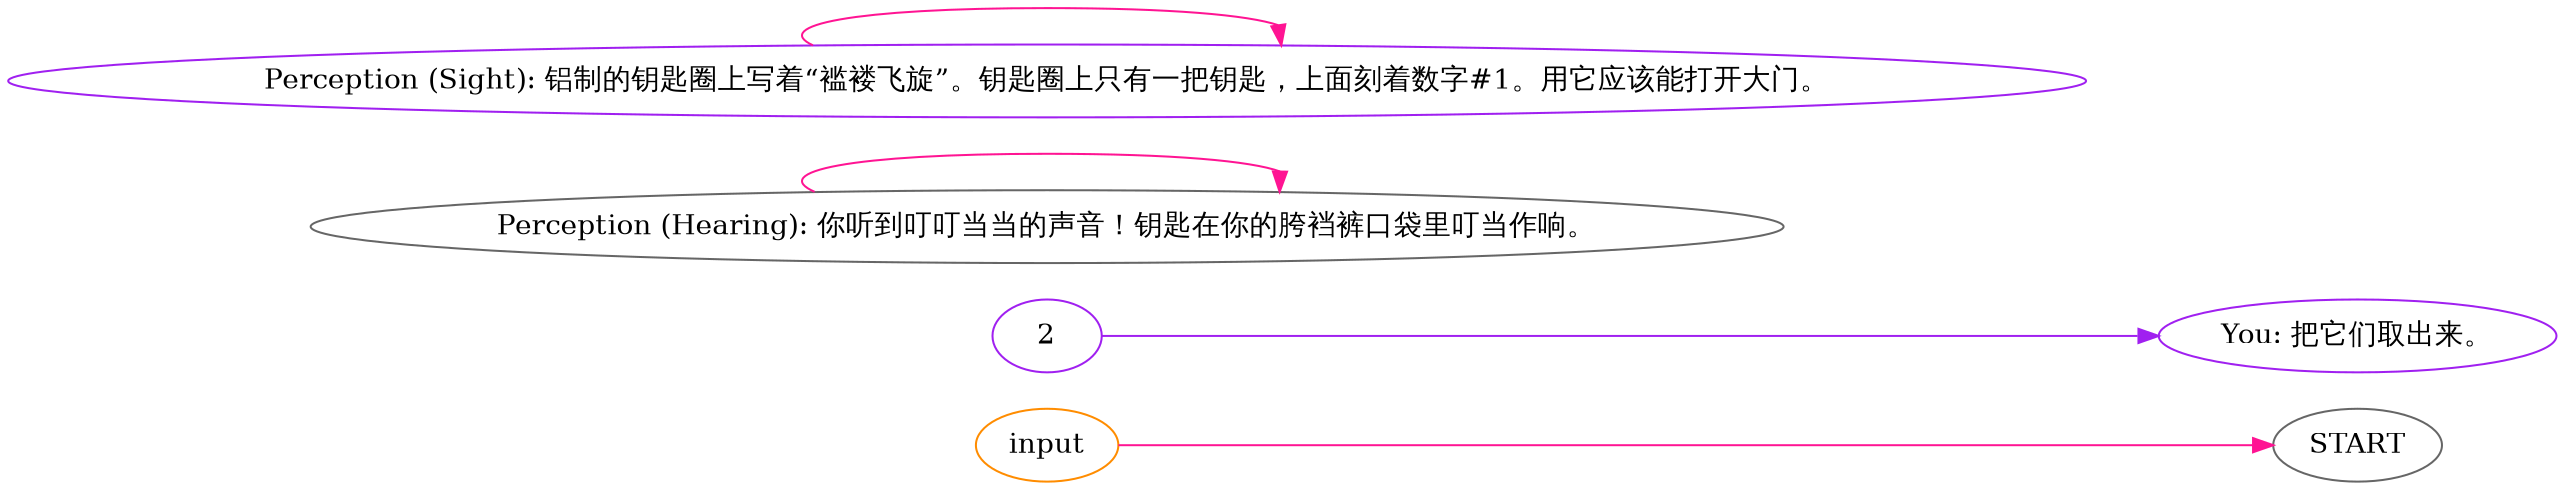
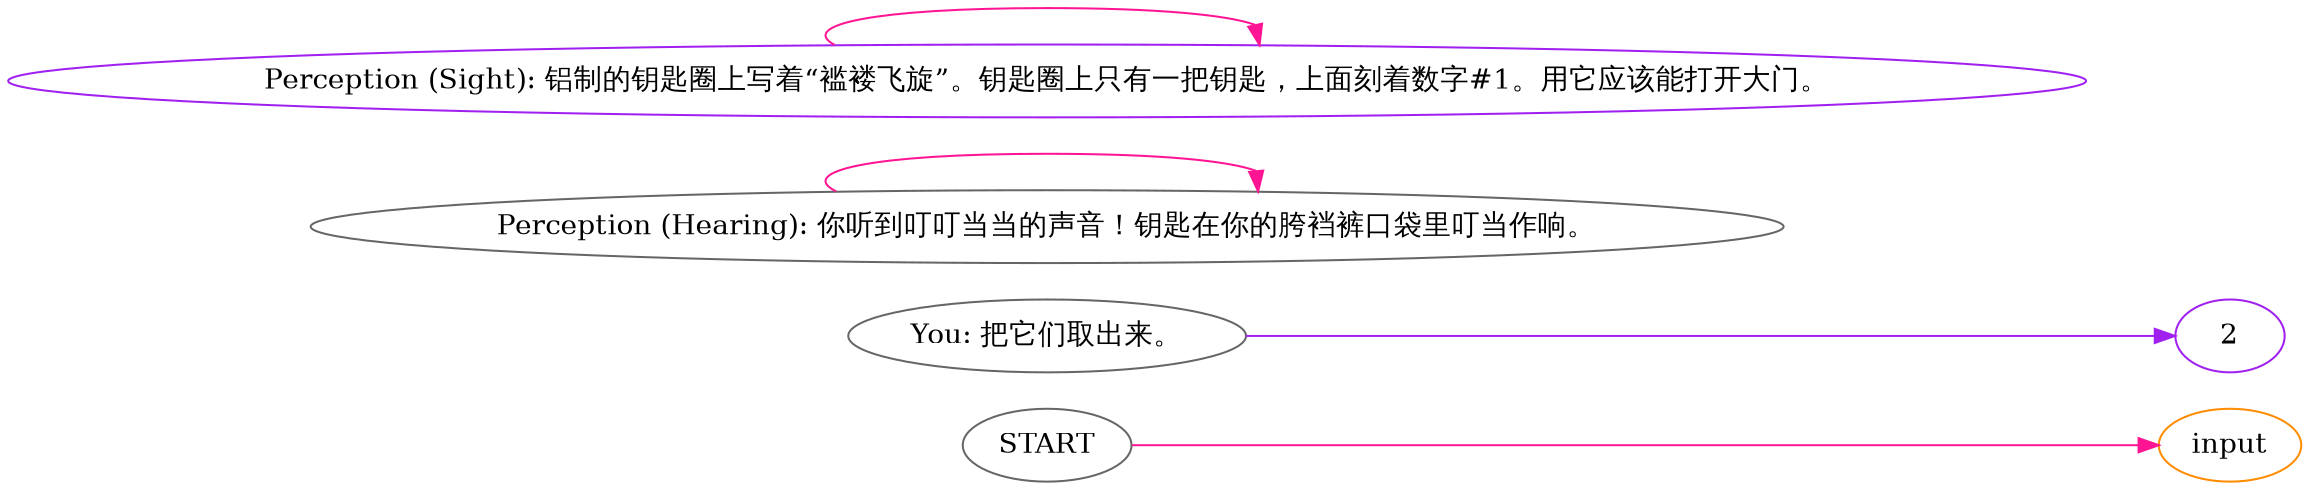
edge "2" -> "You: 把它们取出来。": reversed
node "You: 把它们取出来。": color purple -> gray40
edge "input" -> "START": reversed
